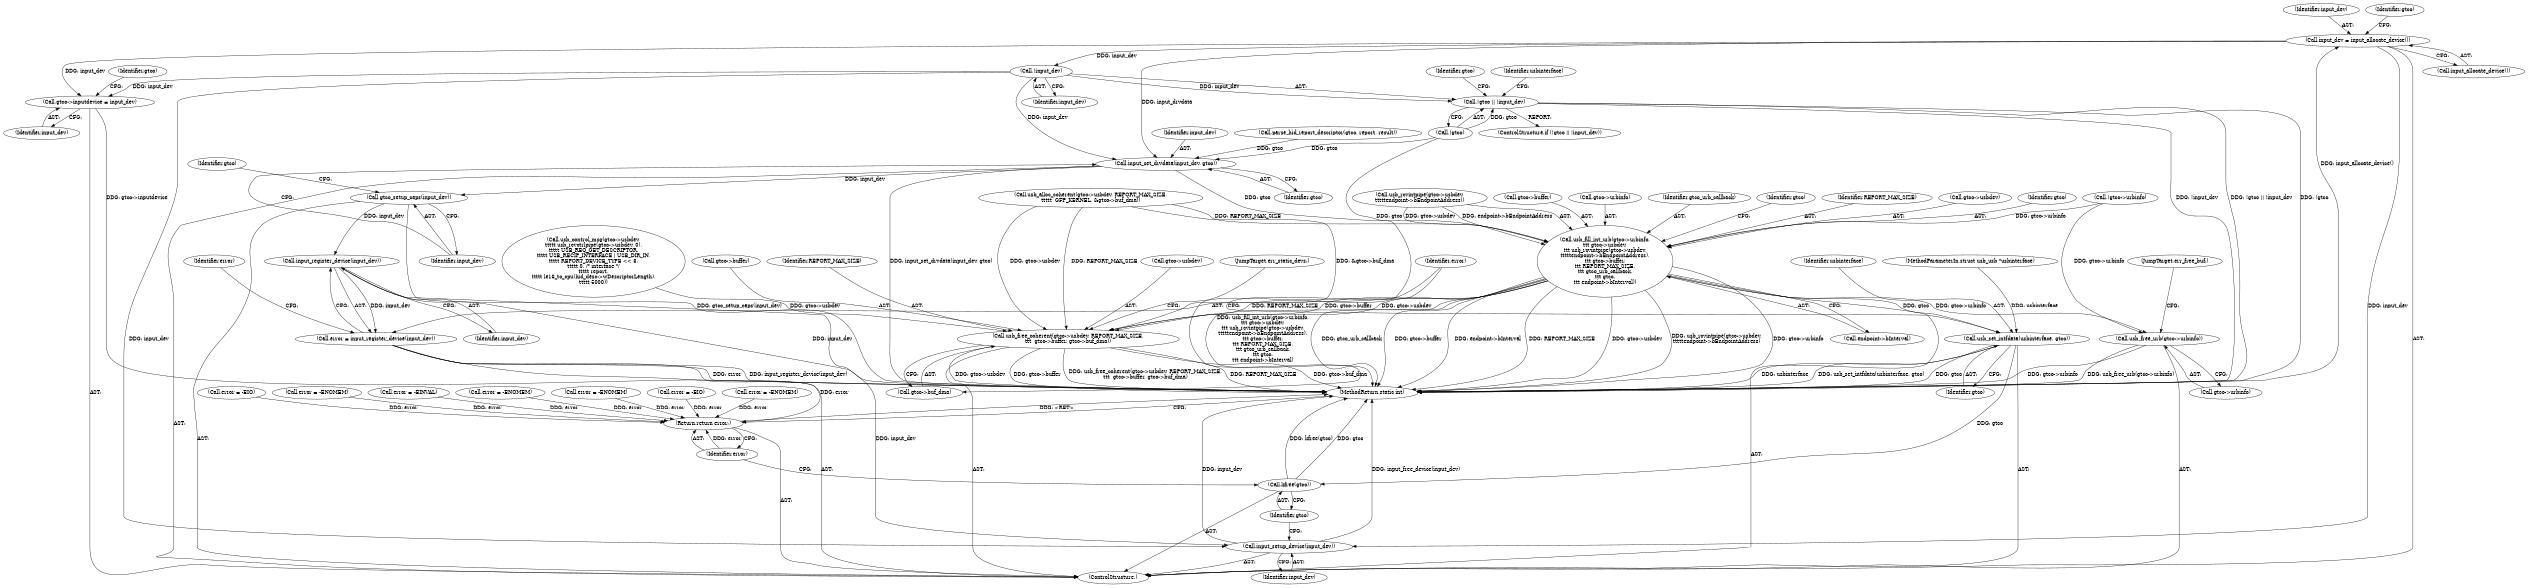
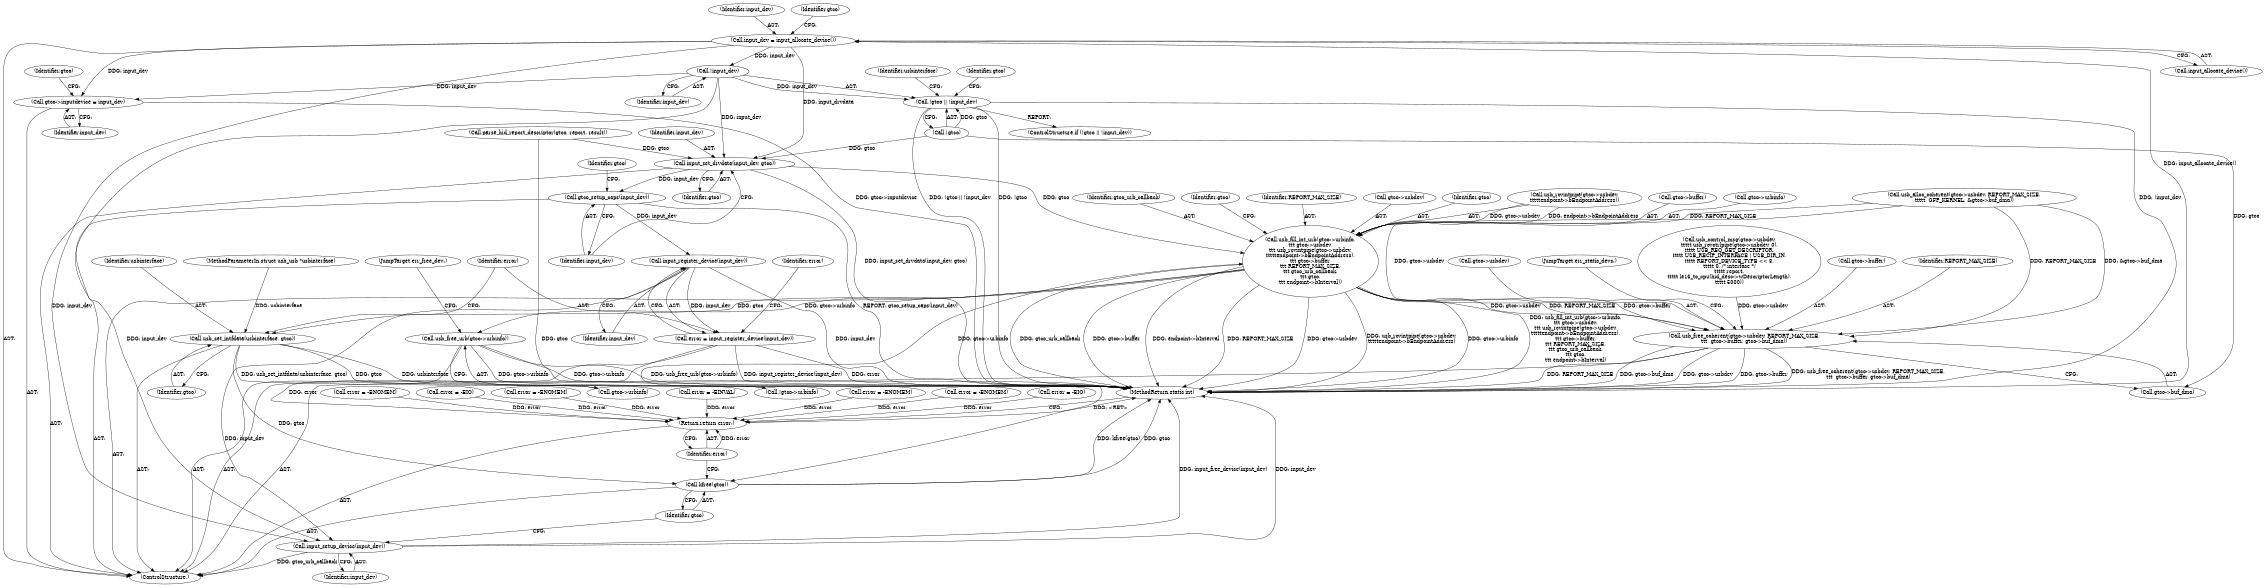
node "(JumpTarget,err_free_buf:)": label "(JumpTarget,err_free_buf:)" -> "(JumpTarget,err_free_dev:)"
edge "(Call,!gtco->urbinfo)" -> "(Call,usb_free_urb(gtco->urbinfo))": reversed
edge "(Call,gtco_setup_caps(input_dev))" -> "(MethodReturn,static int)": label "DDG: gtco_setup_caps(input_dev)" -> "REPORT: gtco_setup_caps(input_dev)"
node "(Call,endpoint->bInterval)": removed
edge "(Call,parse_hid_report_descriptor(gtco, report, result))" -> "(Call,kfree(gtco))": added, label "DDG: gtco"
edge "(Call,input_setup_device(input_dev))" -> "(ControlStructure,)": label "AST: " -> "DDG: gtco_urb_callback"
